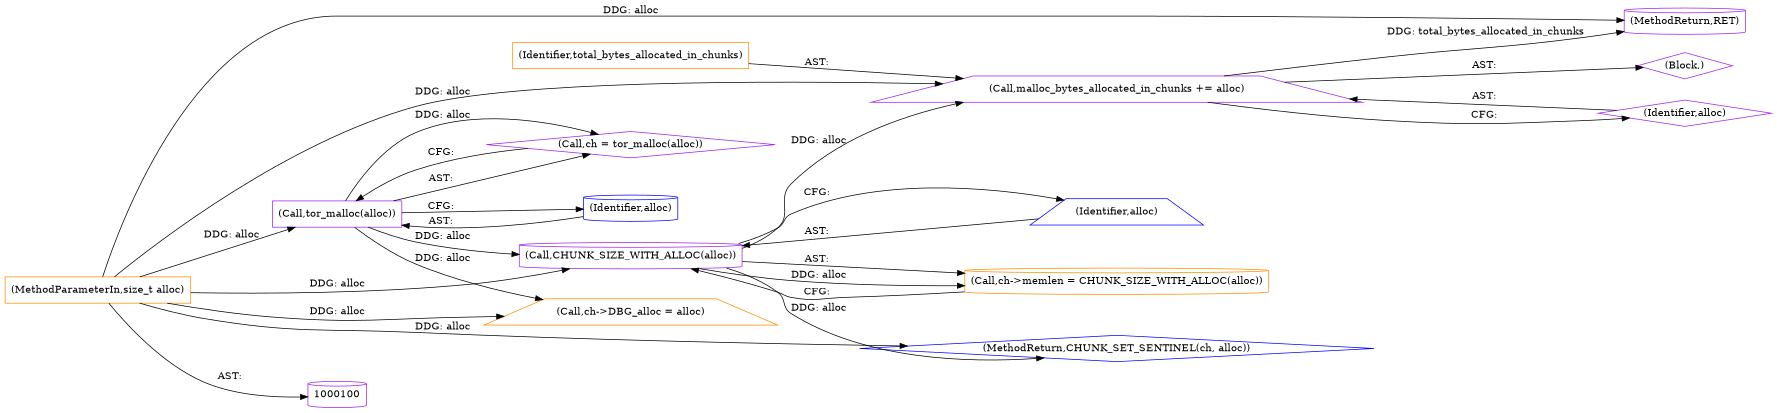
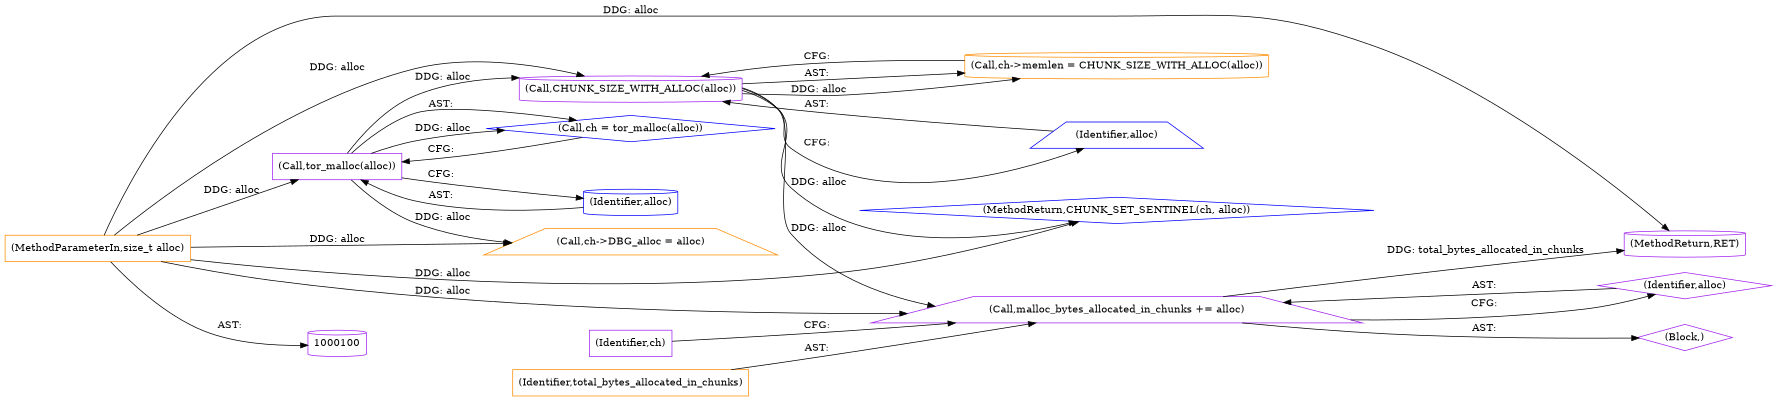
node "(Call,ch = tor_malloc(alloc))": color purple -> blue
node "(Identifier,ch)": added
